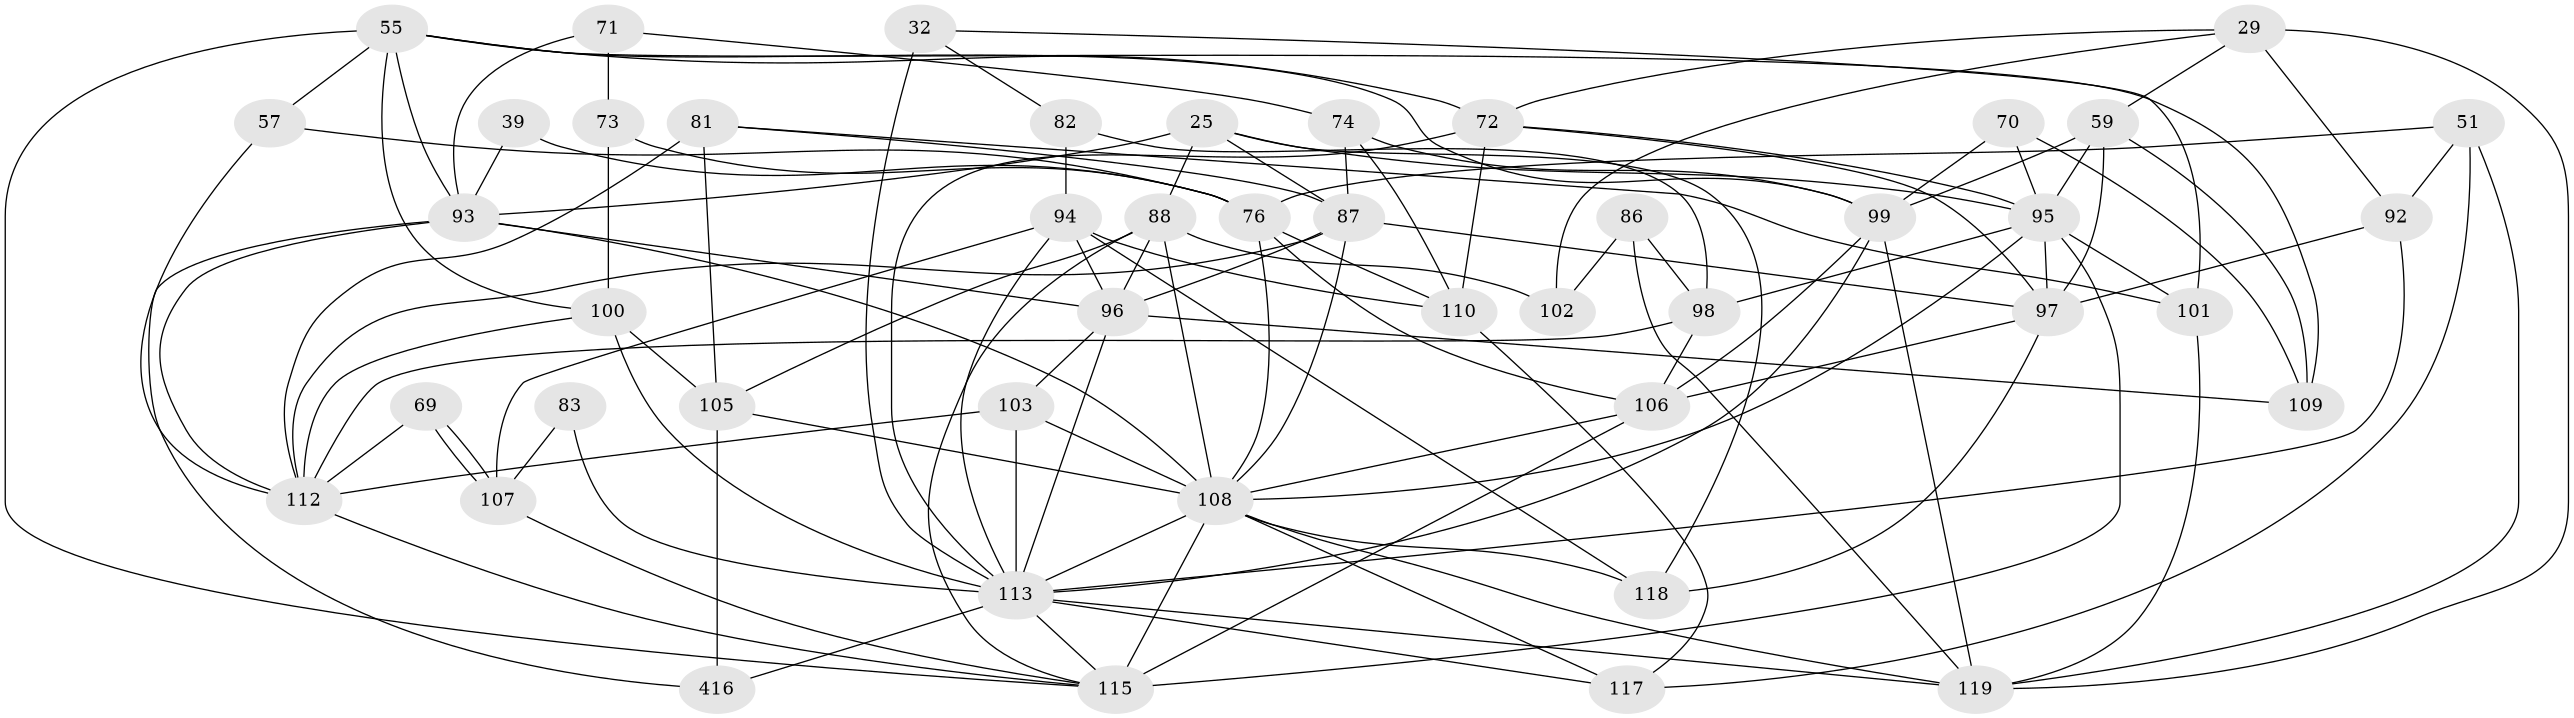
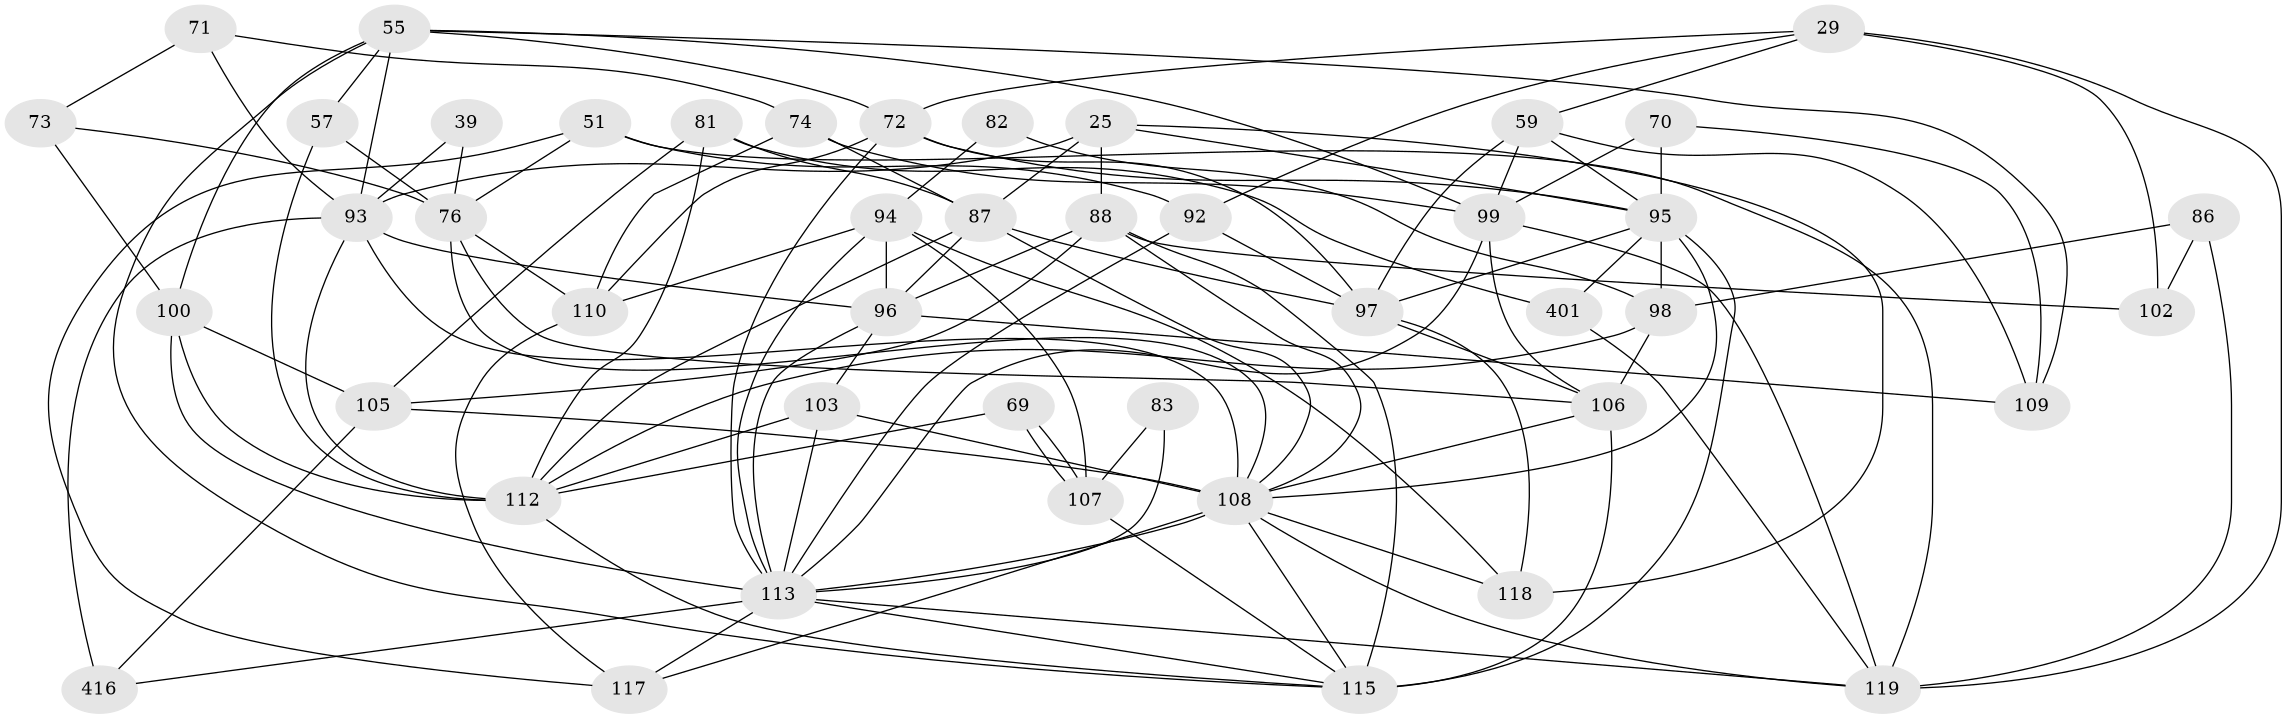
node "32": removed
node "101": label "101" -> "401"
